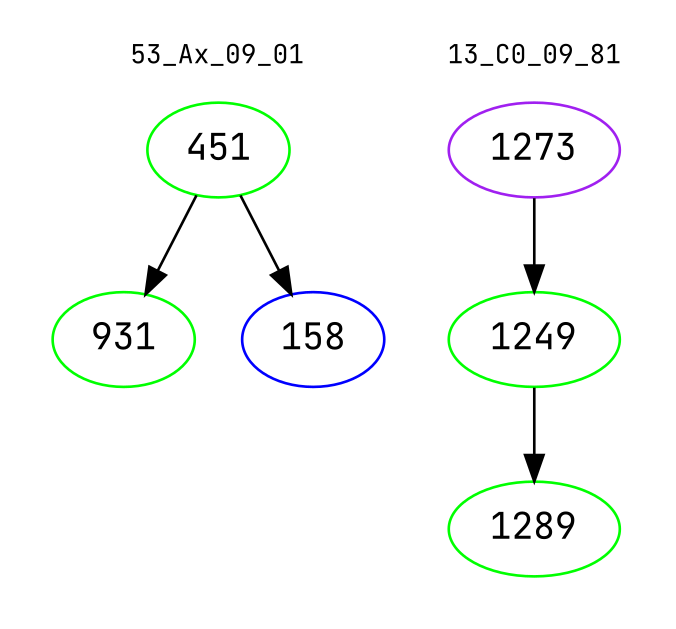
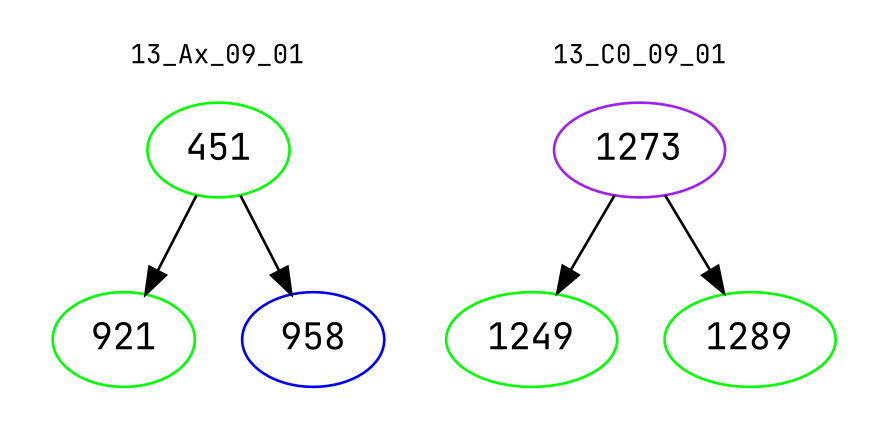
cluster "53_Ax_09_01": label "53_Ax_09_01" -> "13_Ax_09_01"
cluster "13_C0_09_81": label "13_C0_09_81" -> "13_C0_09_01"
node "931": label "931" -> "921"
node "158": label "158" -> "958"
edge "1249" -> "1289": now "1273" -> "1289"
